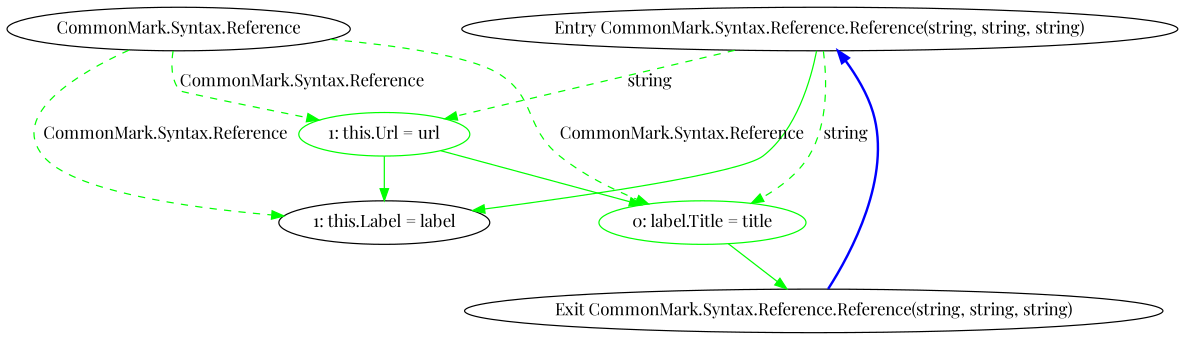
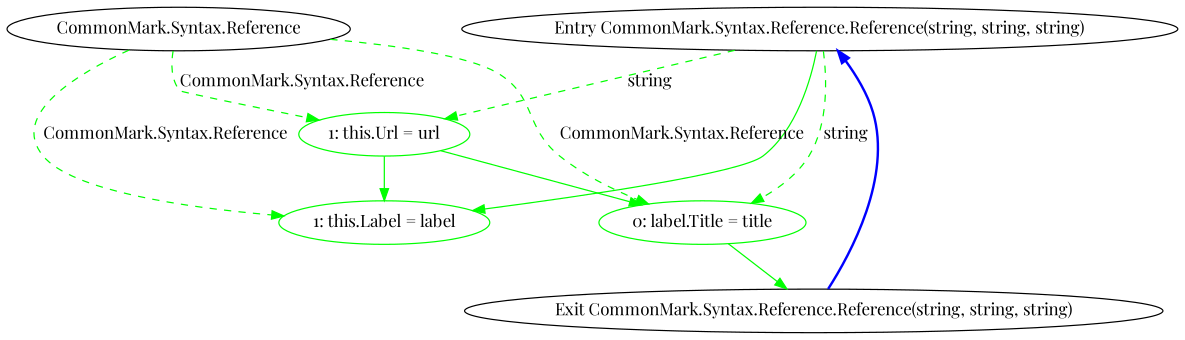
node "1: this.Label = label": color black -> green
